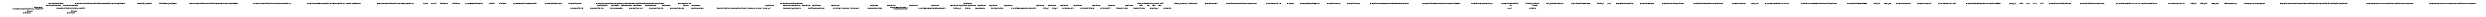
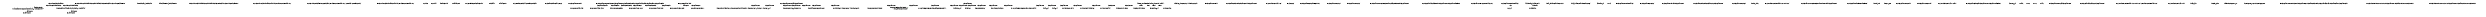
node "this.Planner = planner": removed
edge "Ninject.Activation.Context" -> "this.IsCyclical(targetContext.Request.ParentContext)": now "Ninject.Activation.Context" -> "Ensure.ArgumentNotNull(pipeline, ''pipeline'')"
edge "Ninject.Activation.Context" -> "this.Pipeline.Activate(this, reference)": label "Ninject.Activation.Context" -> "Ninject.Ninject.Context"
